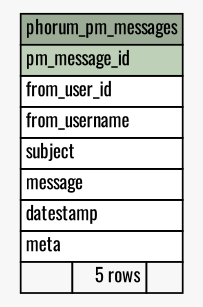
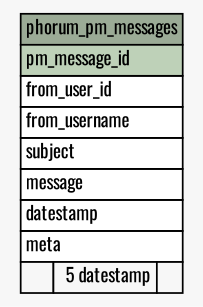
node "phorum_pm_messages": text "5 rows" -> "5 datestamp"
